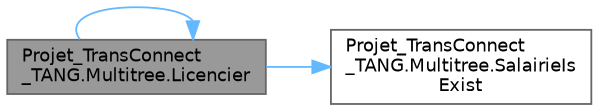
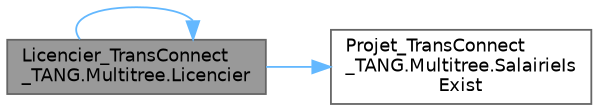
node "Projet_TransConnect _TANG.Multitree.Licencier": label "Projet_TransConnect _TANG.Multitree.Licencier" -> "Licencier_TransConnect _TANG.Multitree.Licencier"
